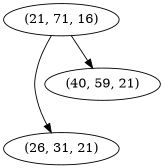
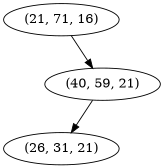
edge "(21, 71, 16)" -> "(26, 31, 21)": now "(40, 59, 21)" -> "(26, 31, 21)"
